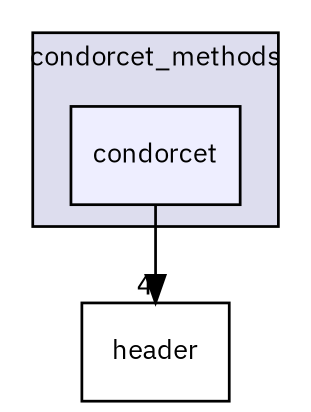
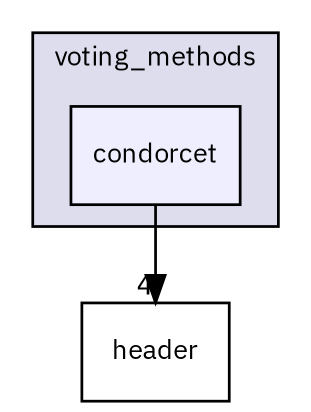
cluster "condorcet_methods": label "condorcet_methods" -> "voting_methods"
